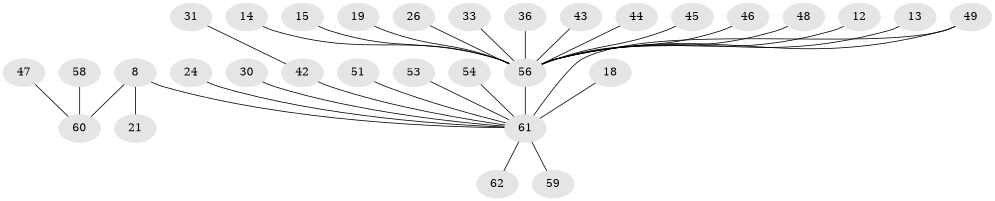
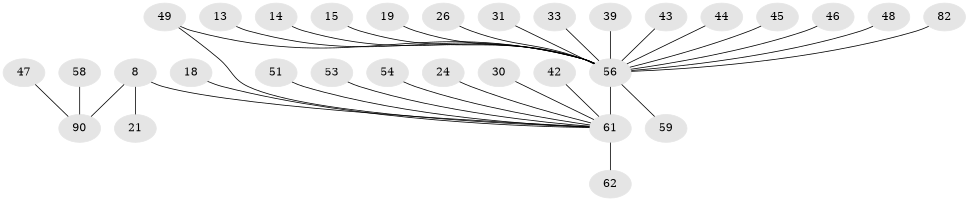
node "36": label "36" -> "39"
node "12": label "12" -> "82"
edge "31" -- "42": now "31" -- "56"
node "60": label "60" -> "90"
edge "61" -- "59": now "56" -- "59"
